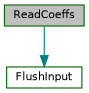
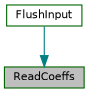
edge "ReadCoeffs" -> "FlushInput": reversed
